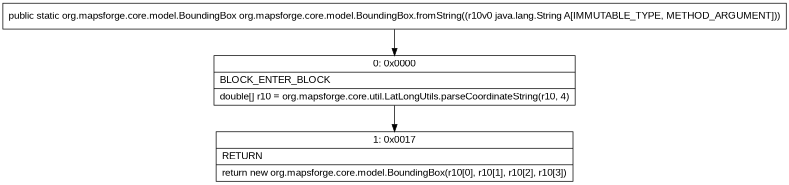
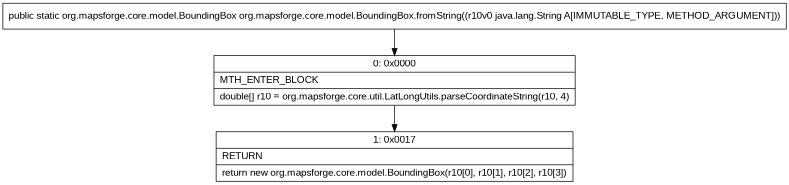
node "0: 0x0000": text "BLOCK_ENTER_BLOCK" -> "MTH_ENTER_BLOCK"
